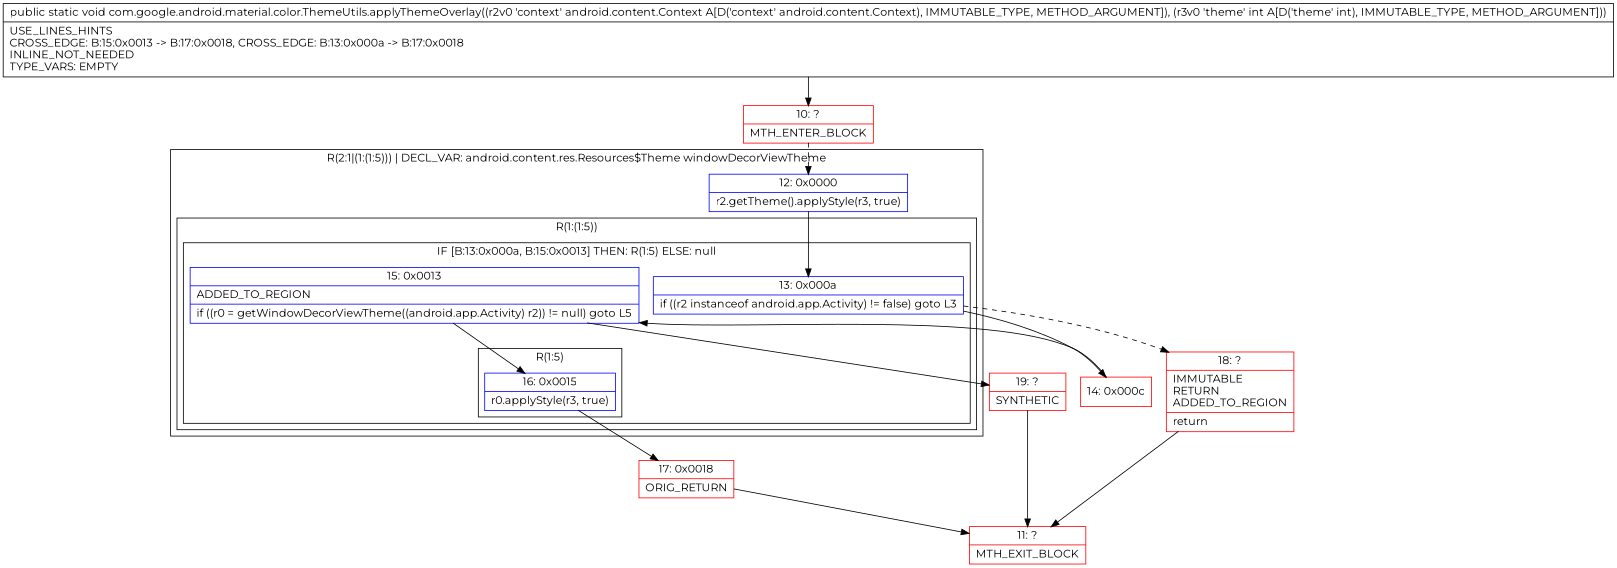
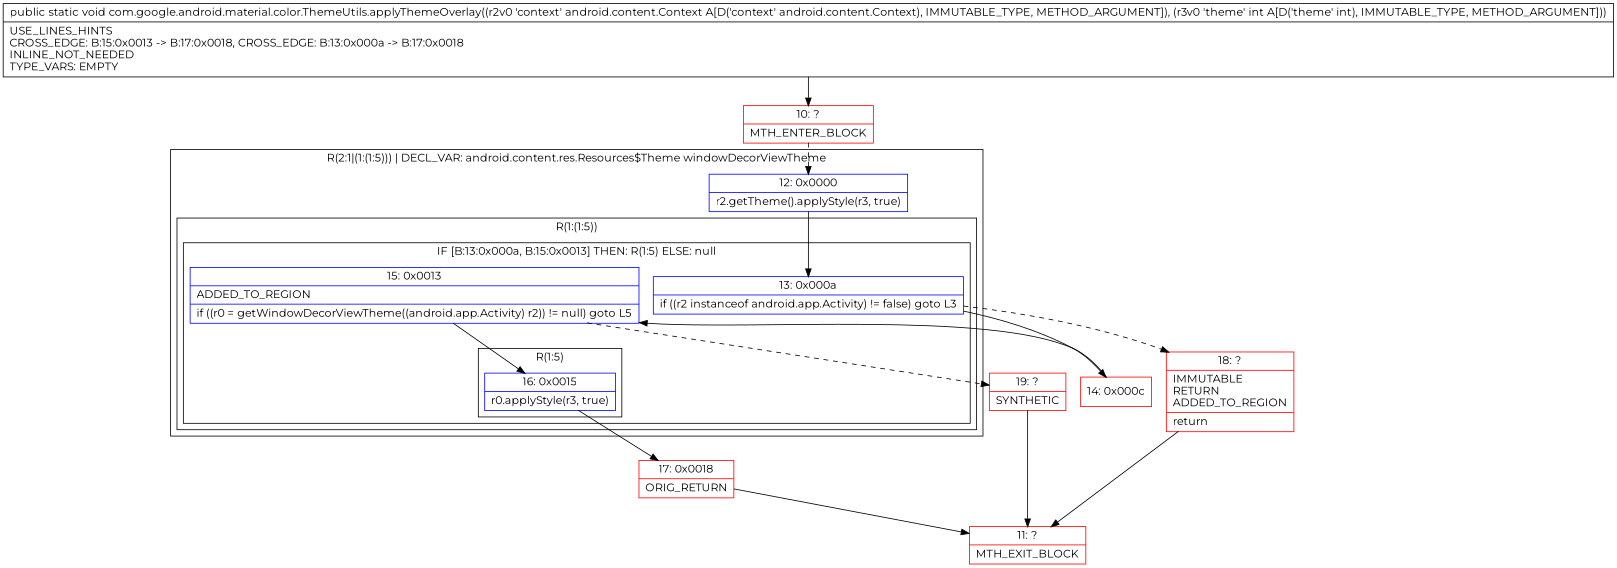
edge "15: 0x0013" -> "19: ?": style solid -> dashed
